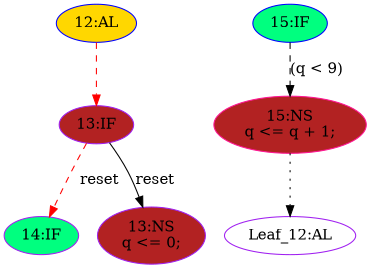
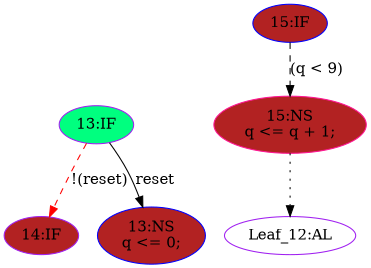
node "12:AL": removed
node "15:IF": fillcolor springgreen -> firebrick
node "13:IF": fillcolor firebrick -> springgreen
edge "13:IF" -> "14:IF": label "reset" -> "!(reset)"
node "14:IF": fillcolor springgreen -> firebrick
node "13:NS q <= 0;": color purple -> blue
